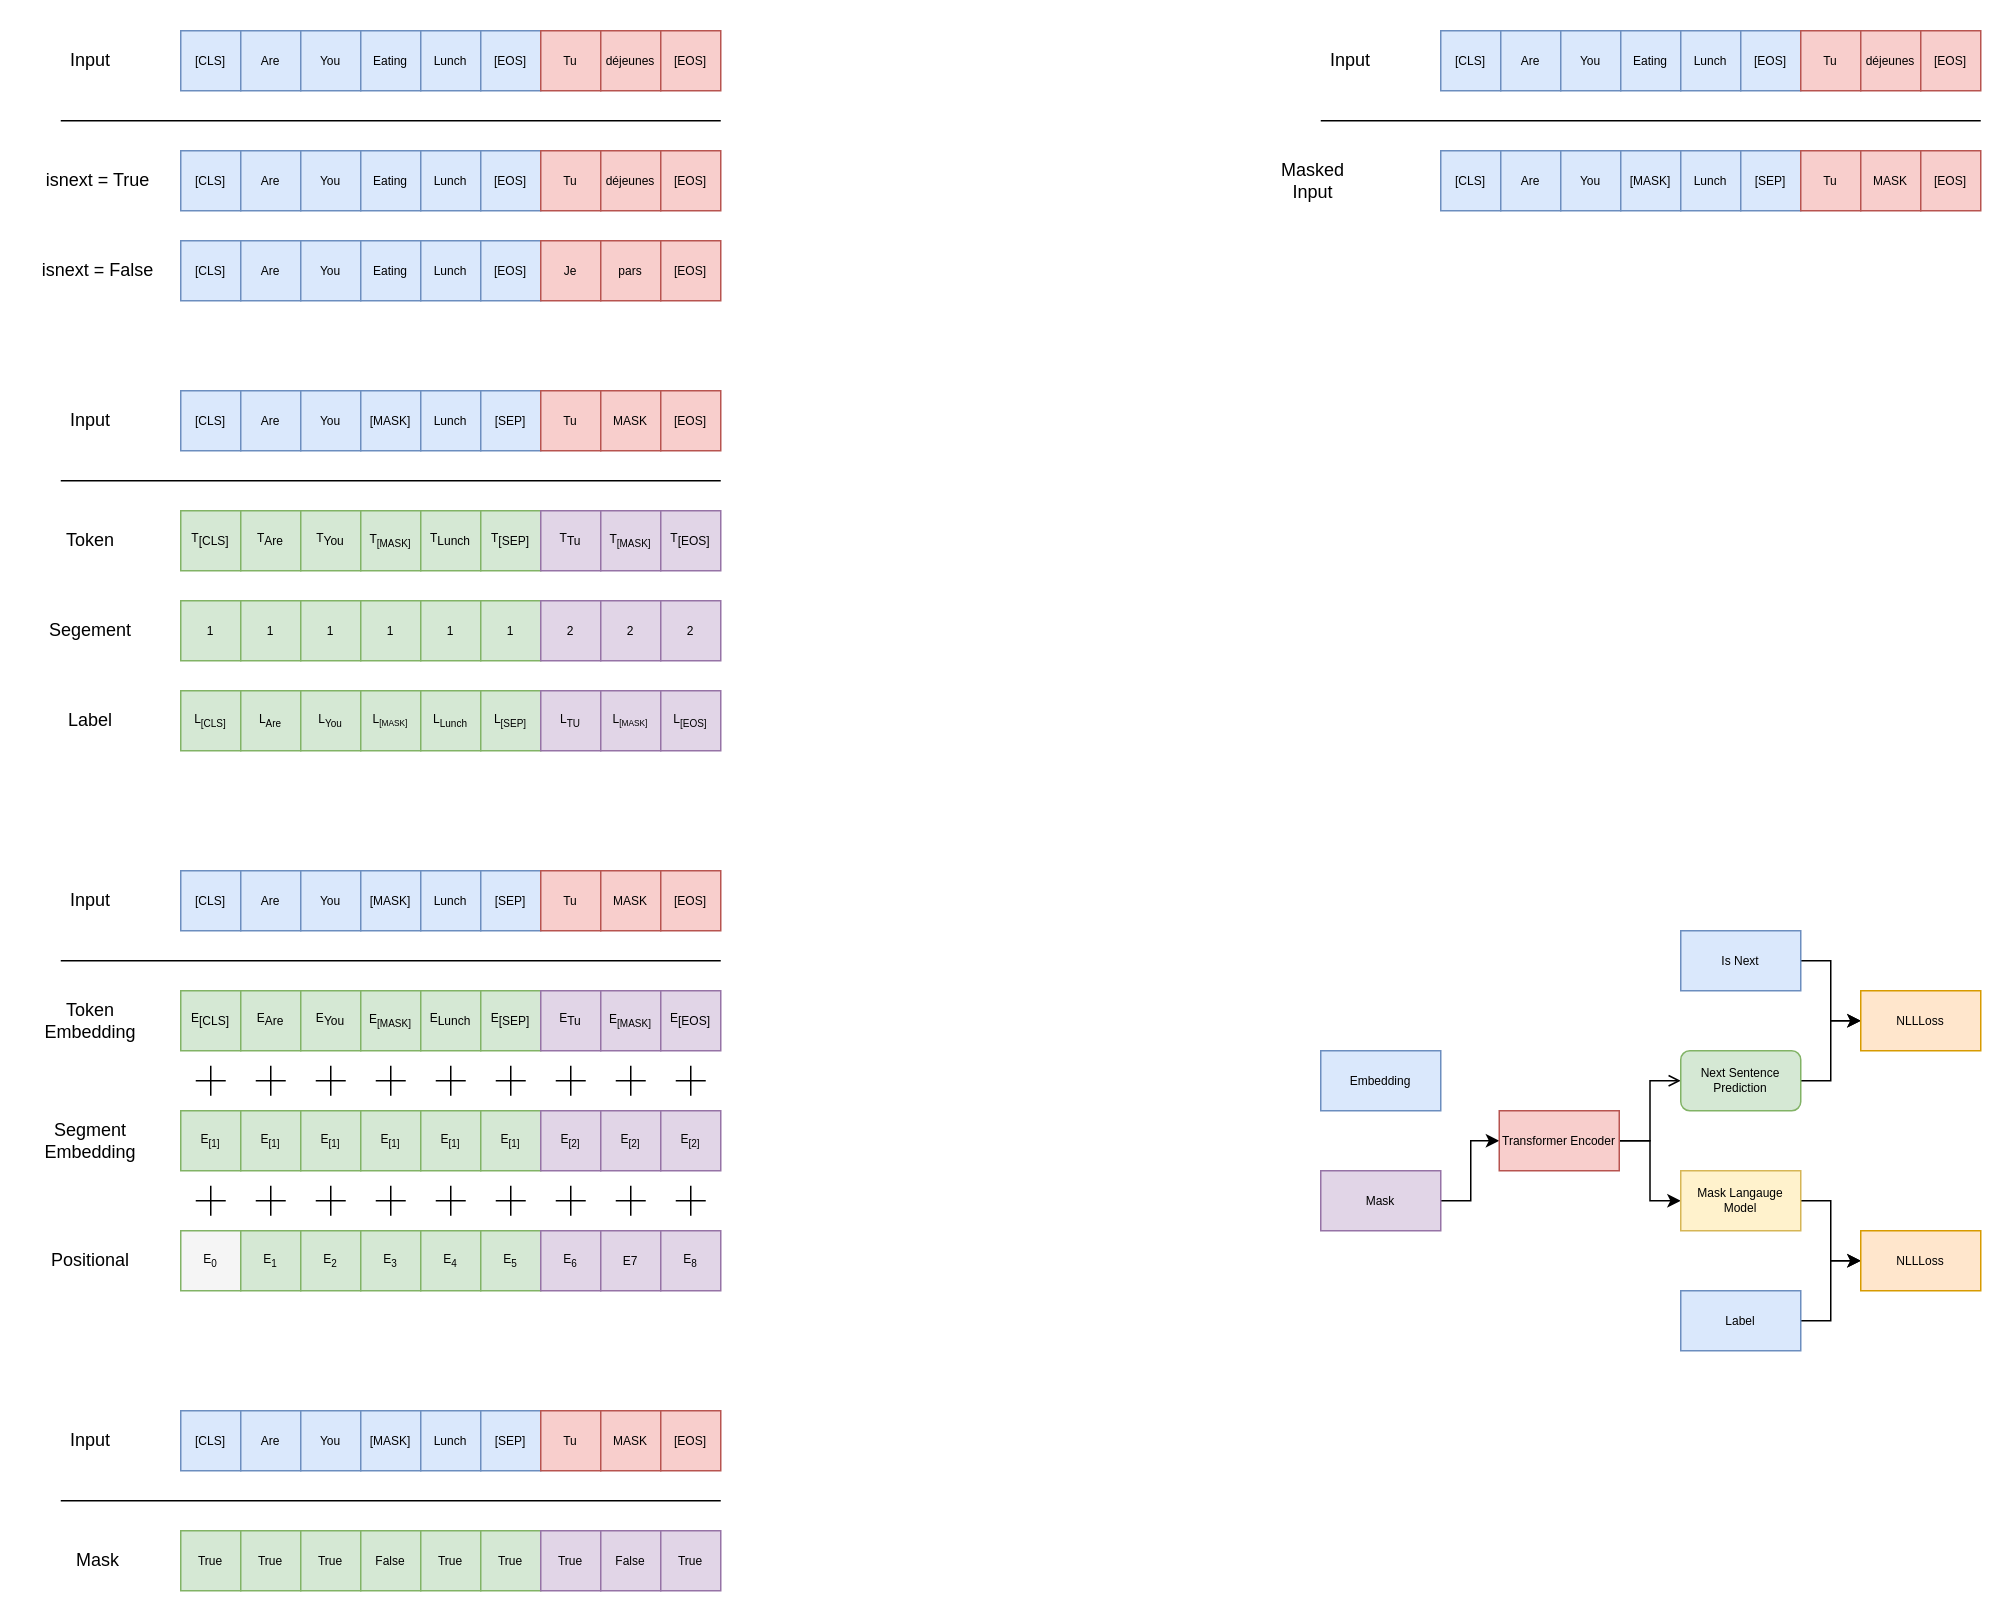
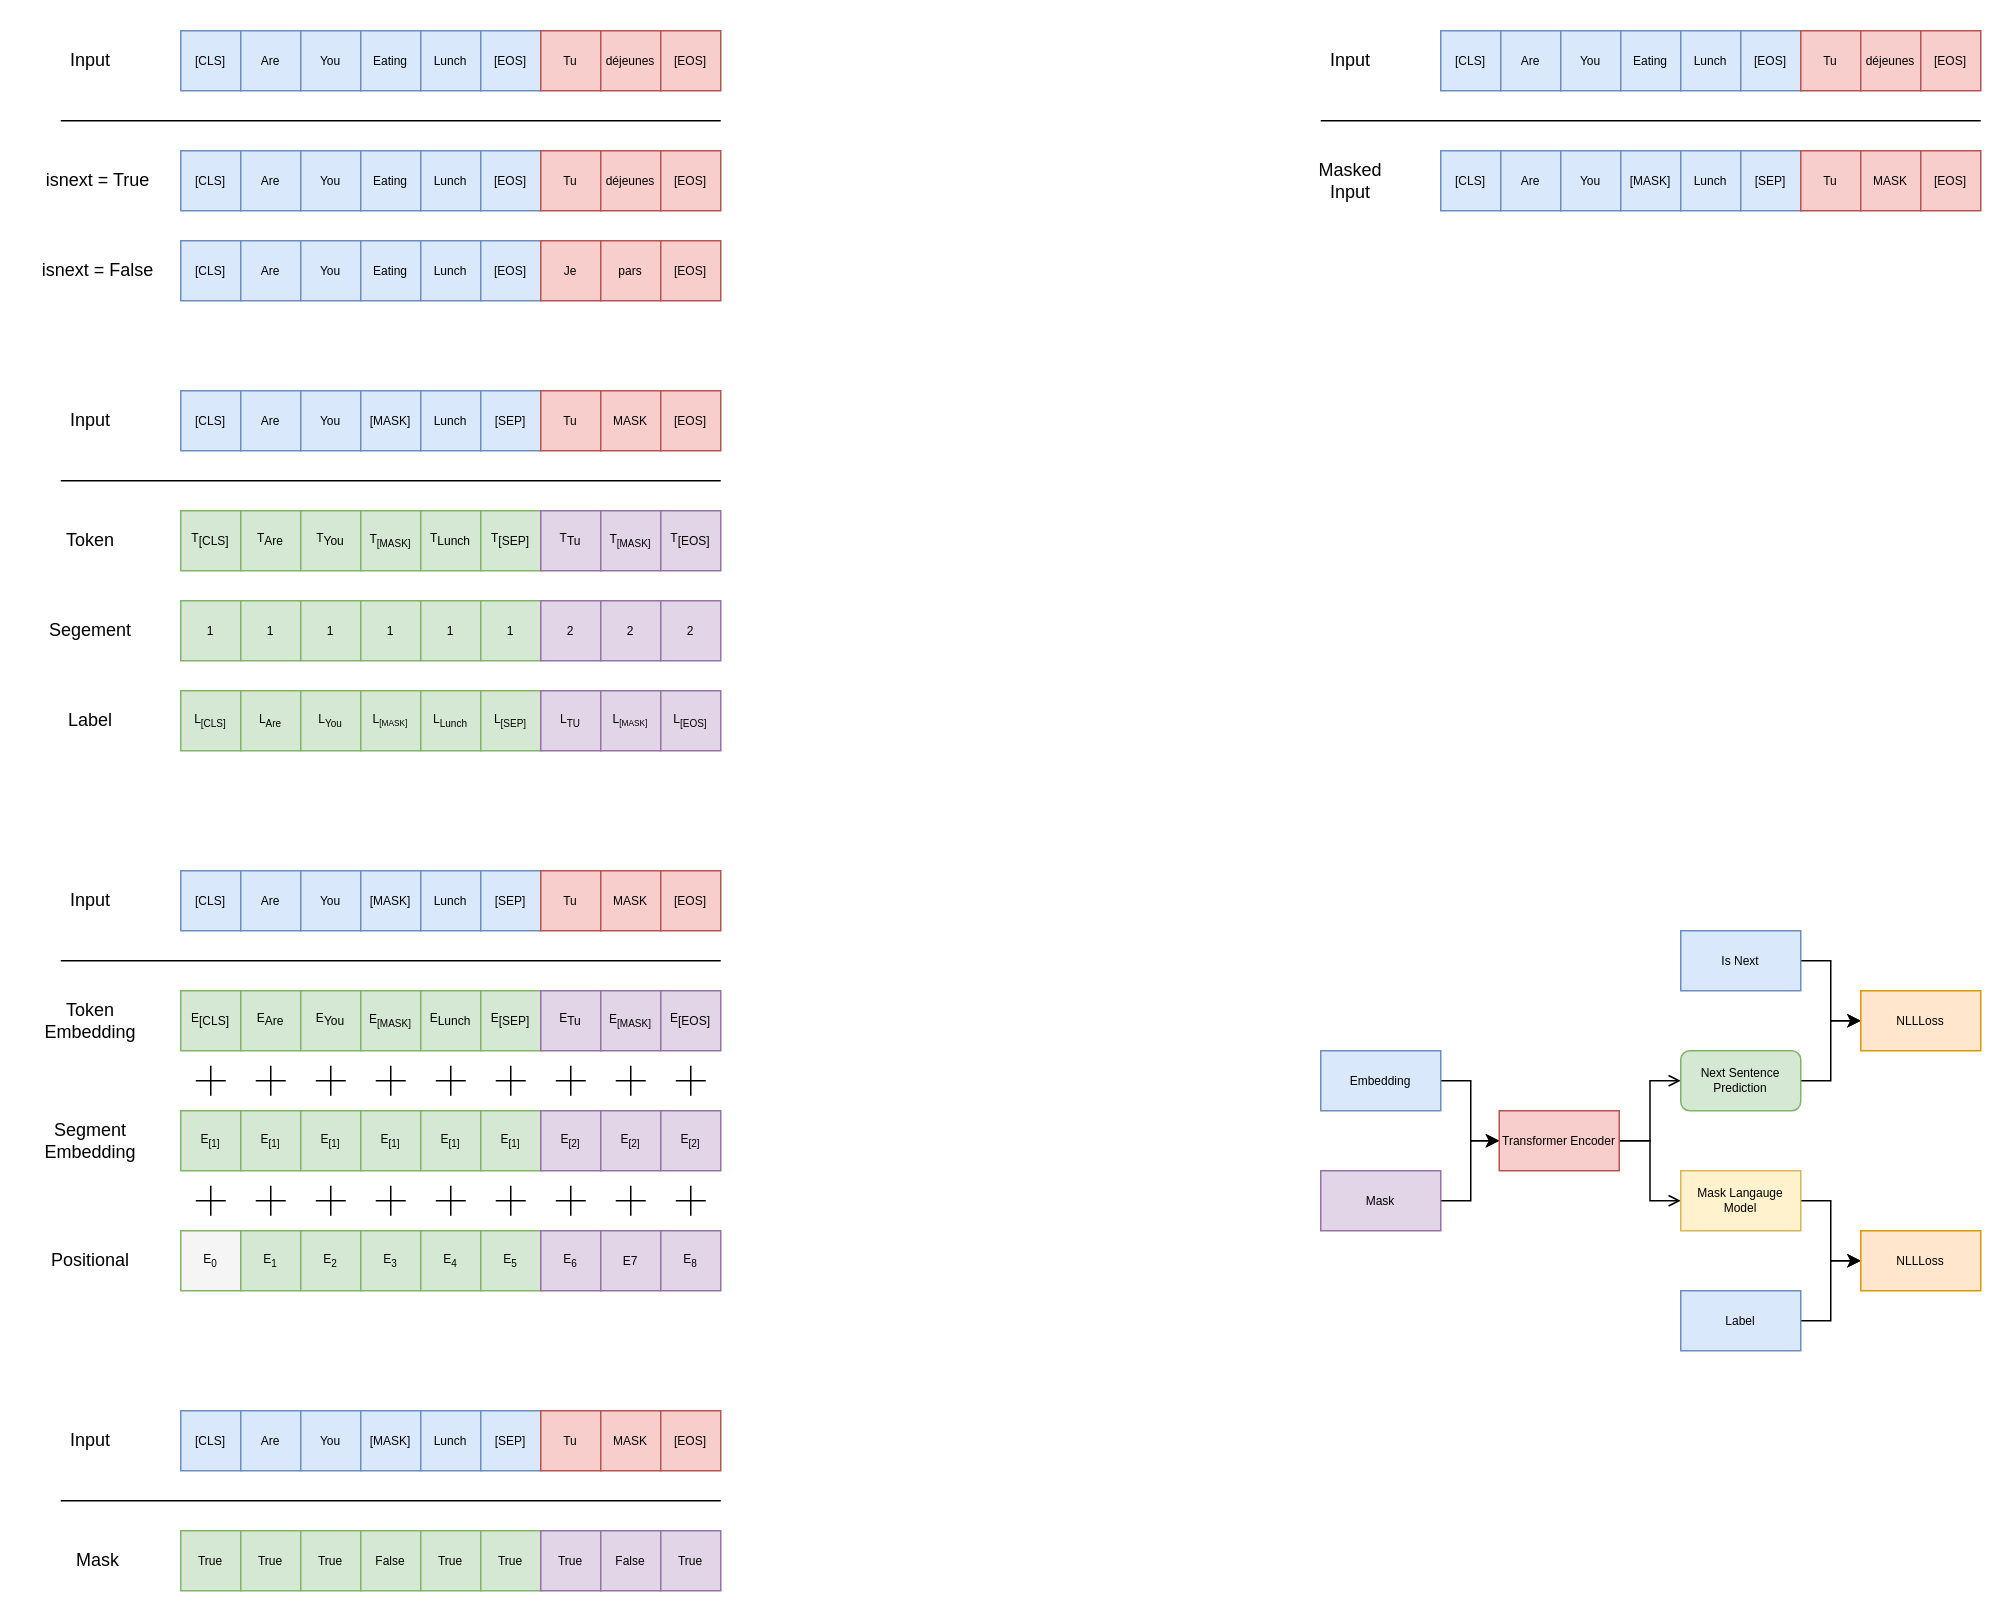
node "Masked Input": moved (1313, 181) -> (1351, 181)
edge "Embedding" -> "Transformer Encoder": added
edge "Transformer Encoder" -> "Mask Langauge Model": arrowhead classic -> open
